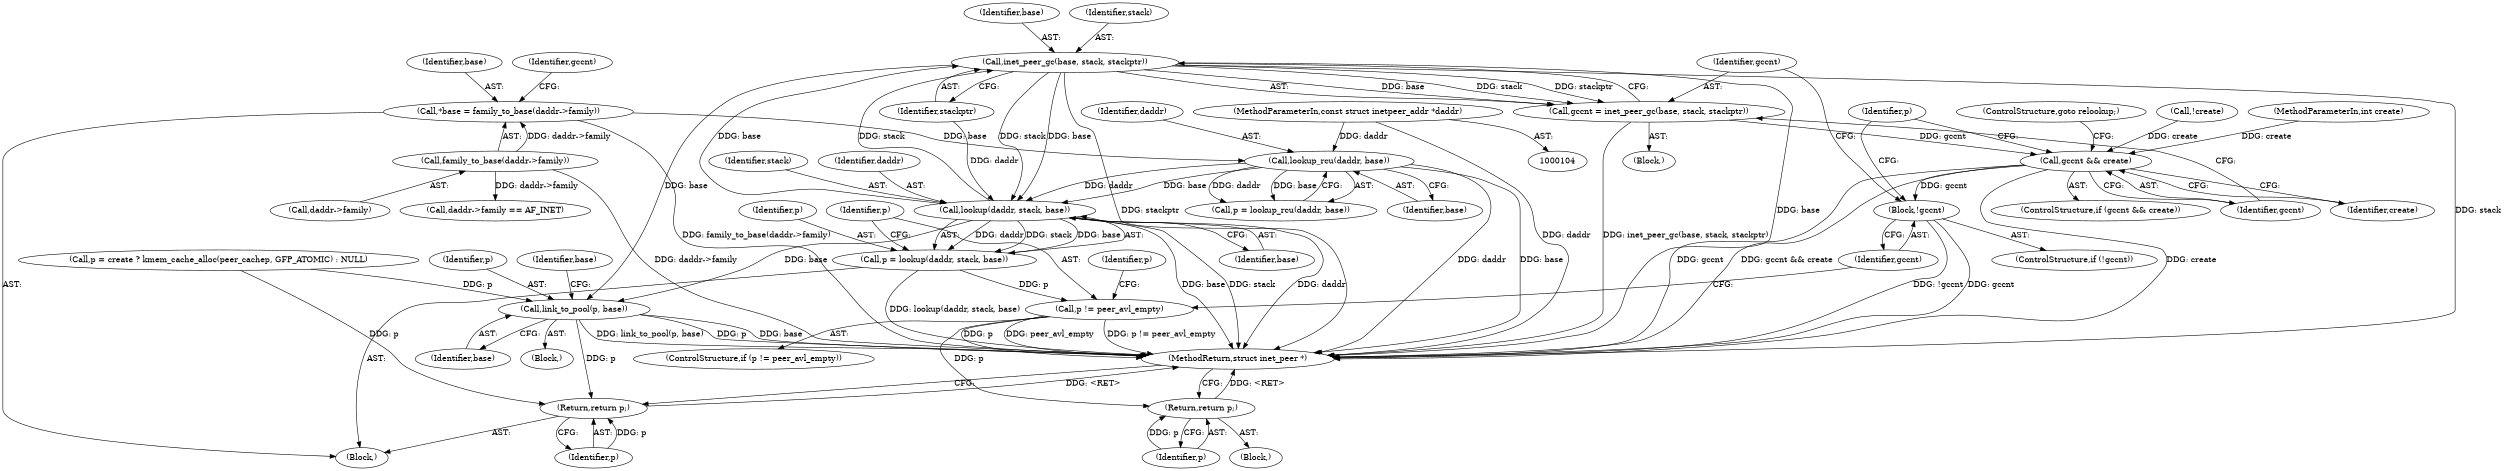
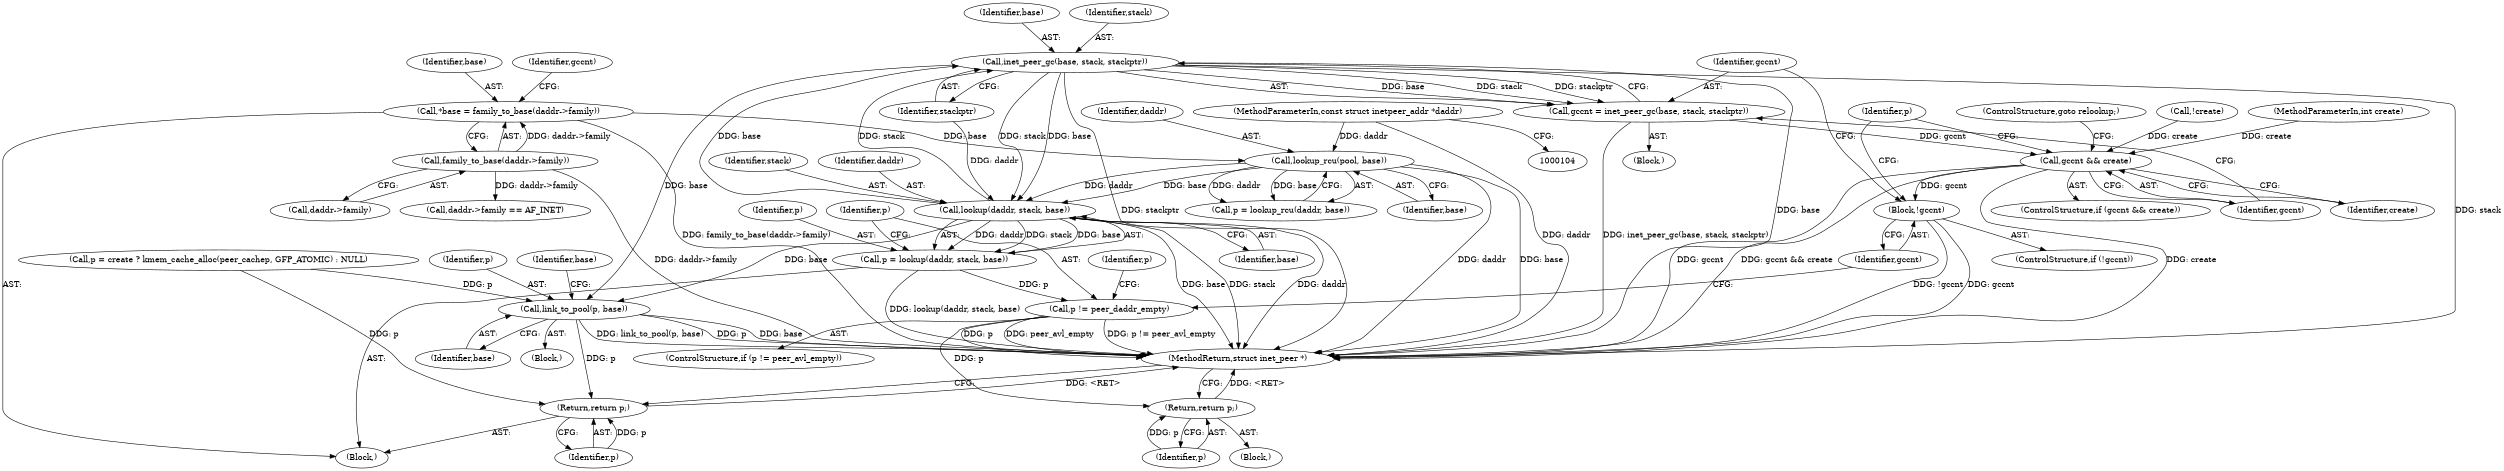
edge "(Call,*base = family_to_base(daddr->family))" -> "(Call,family_to_base(daddr->family))": added, label "CFG:"
edge "(MethodParameterIn,const struct inetpeer_addr *daddr)" -> "1000104": label "AST: " -> "CFG: "
node "(Call,lookup_rcu(daddr, base))": label "(Call,lookup_rcu(daddr, base))" -> "(Call,lookup_rcu(pool, base))"
edge "(Call,family_to_base(daddr->family))" -> "(Call,daddr->family)": added, label "CFG:"
node "(Call,p != peer_avl_empty)": label "(Call,p != peer_avl_empty)" -> "(Call,p != peer_daddr_empty)"
